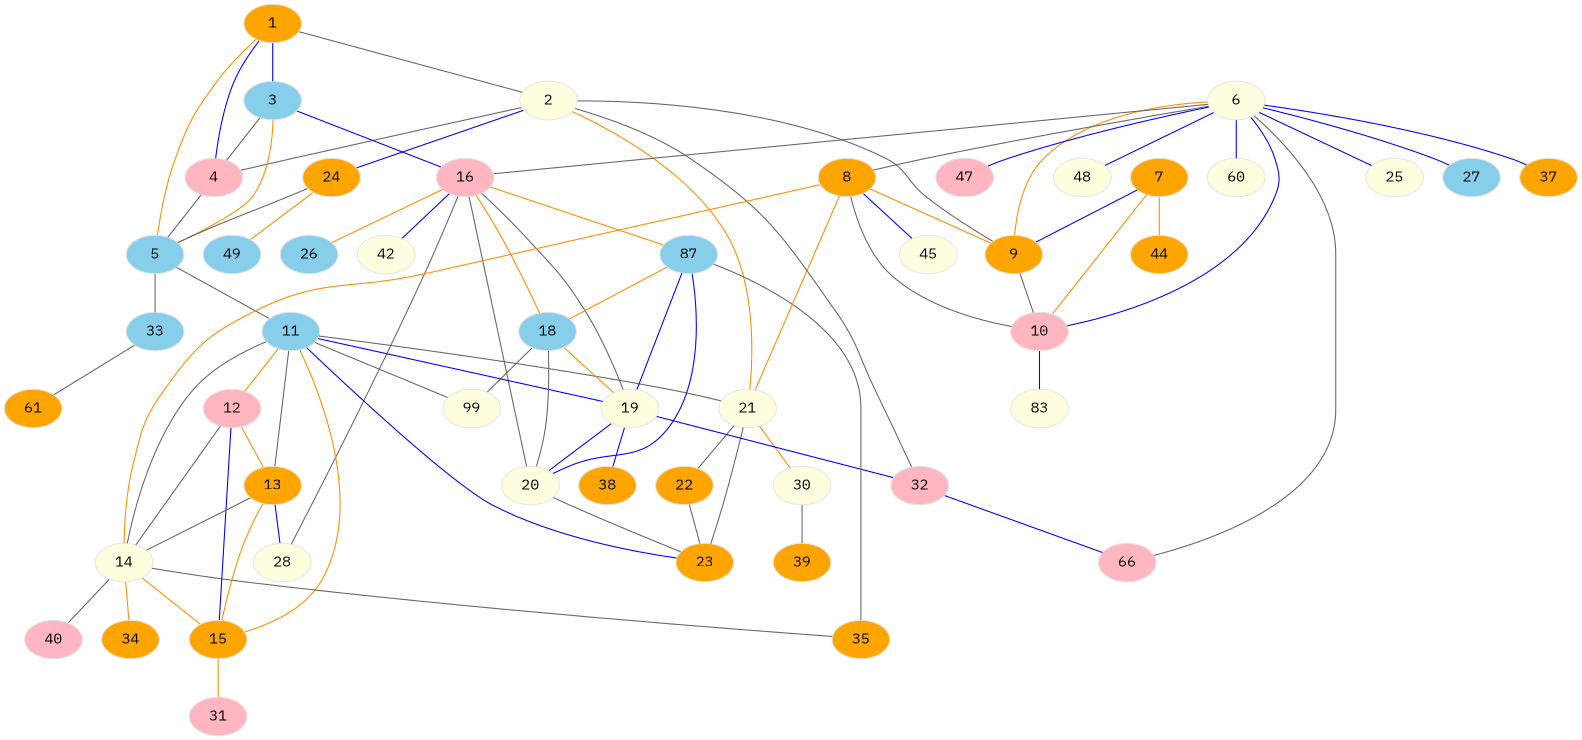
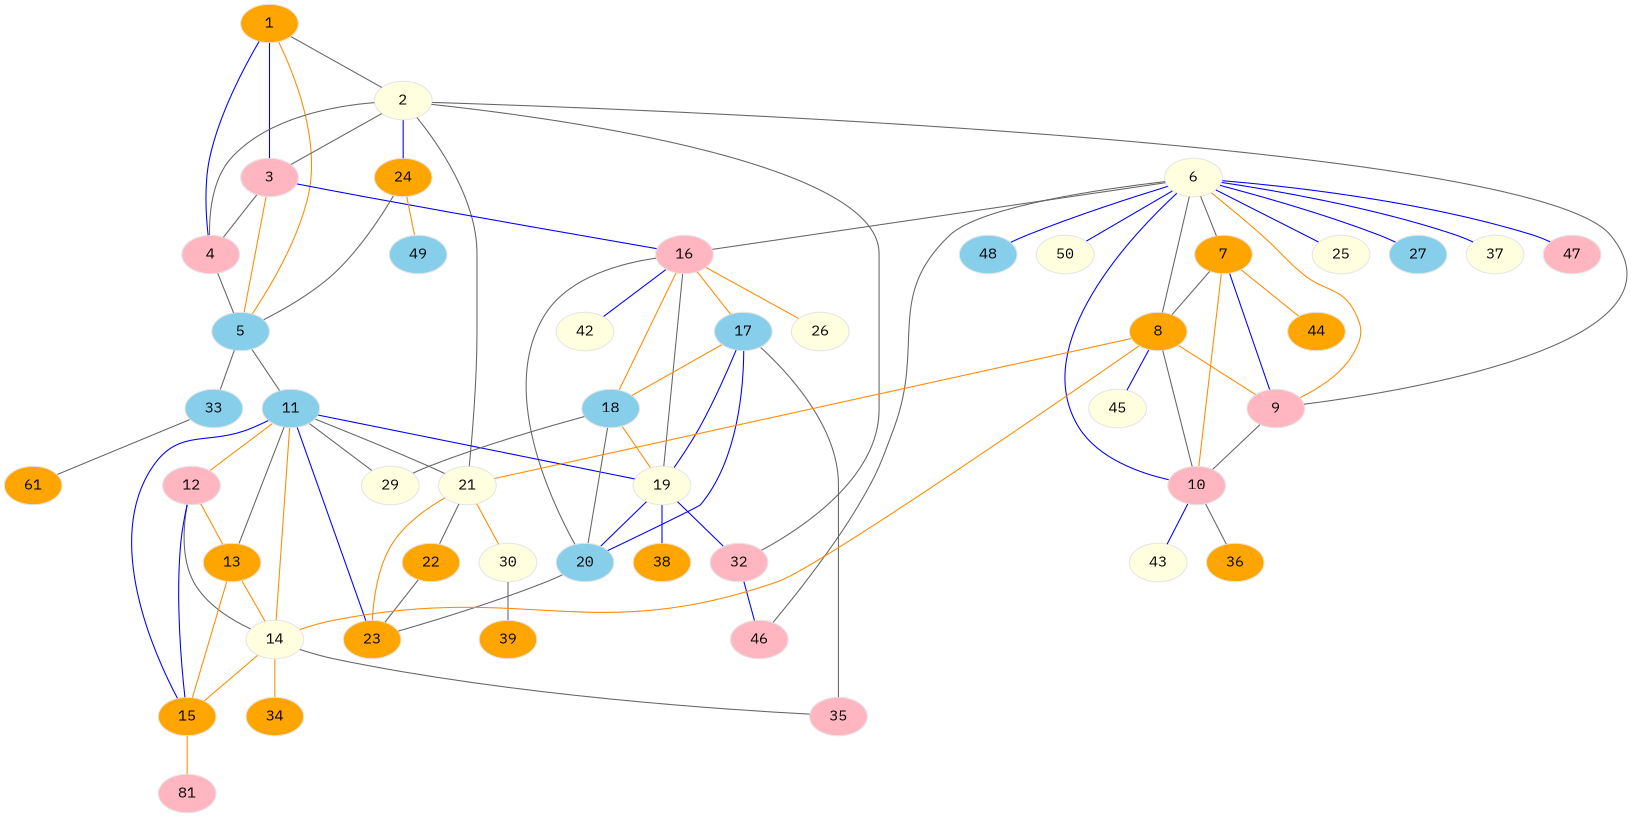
node "3": fillcolor skyblue -> lightpink
edge "2" -- "3": added
node "48": fillcolor lightyellow -> skyblue
node "60": label "60" -> "50"
node "37": fillcolor orange -> lightyellow
edge "6" -- "7": added
edge "2" -- "21": color darkorange -> gray40
node "26": fillcolor skyblue -> lightyellow
node "87": label "87" -> "17"
node "9": fillcolor orange -> lightpink
edge "7" -- "8": added
node "99": label "99" -> "29"
node "83": label "83" -> "43"
edge "11" -- "14": color gray40 -> darkorange
node "20": fillcolor lightyellow -> skyblue
edge "21" -- "23": color gray40 -> darkorange
edge "11" -- "15": color darkorange -> blue
edge "13" -- "14": color gray40 -> darkorange
node "28": removed
node "66": label "66" -> "46"
node "36": added
node "40": removed
node "35": fillcolor orange -> lightpink
node "31": label "31" -> "81"
